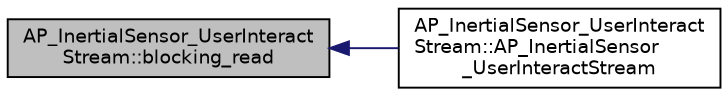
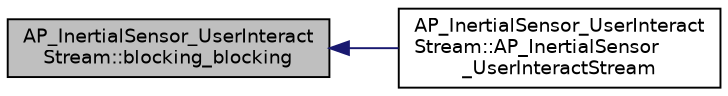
node "AP_InertialSensor_UserInteract Stream::blocking_read": label "AP_InertialSensor_UserInteract Stream::blocking_read" -> "AP_InertialSensor_UserInteract Stream::blocking_blocking"
